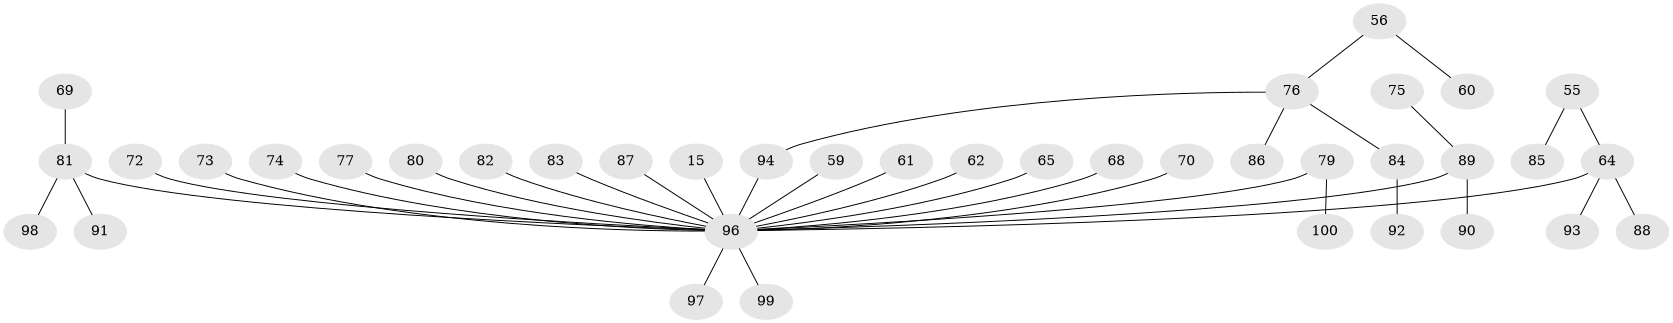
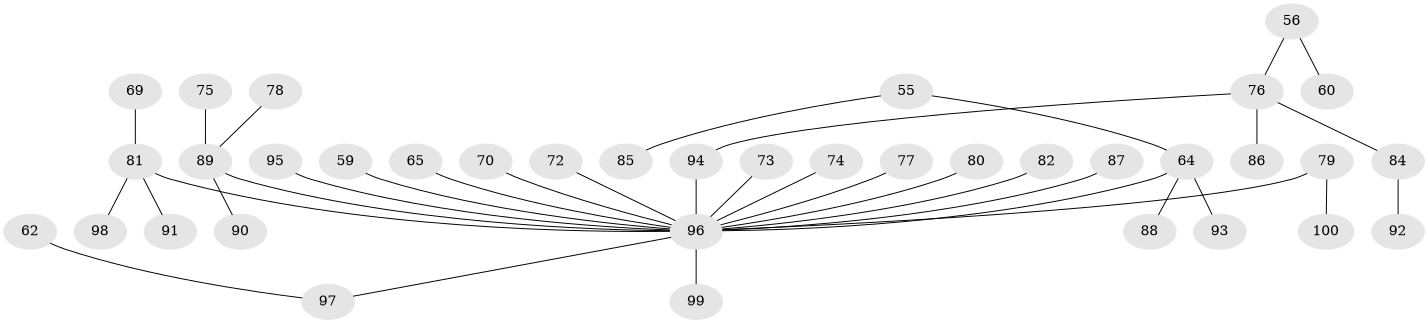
node "78": added
node "83": removed
node "15": label "15" -> "95"
node "61": removed
node "68": removed
edge "62" -- "96": now "62" -- "97"
